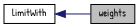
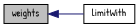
edge "weights" -> "limitWith": reversed
